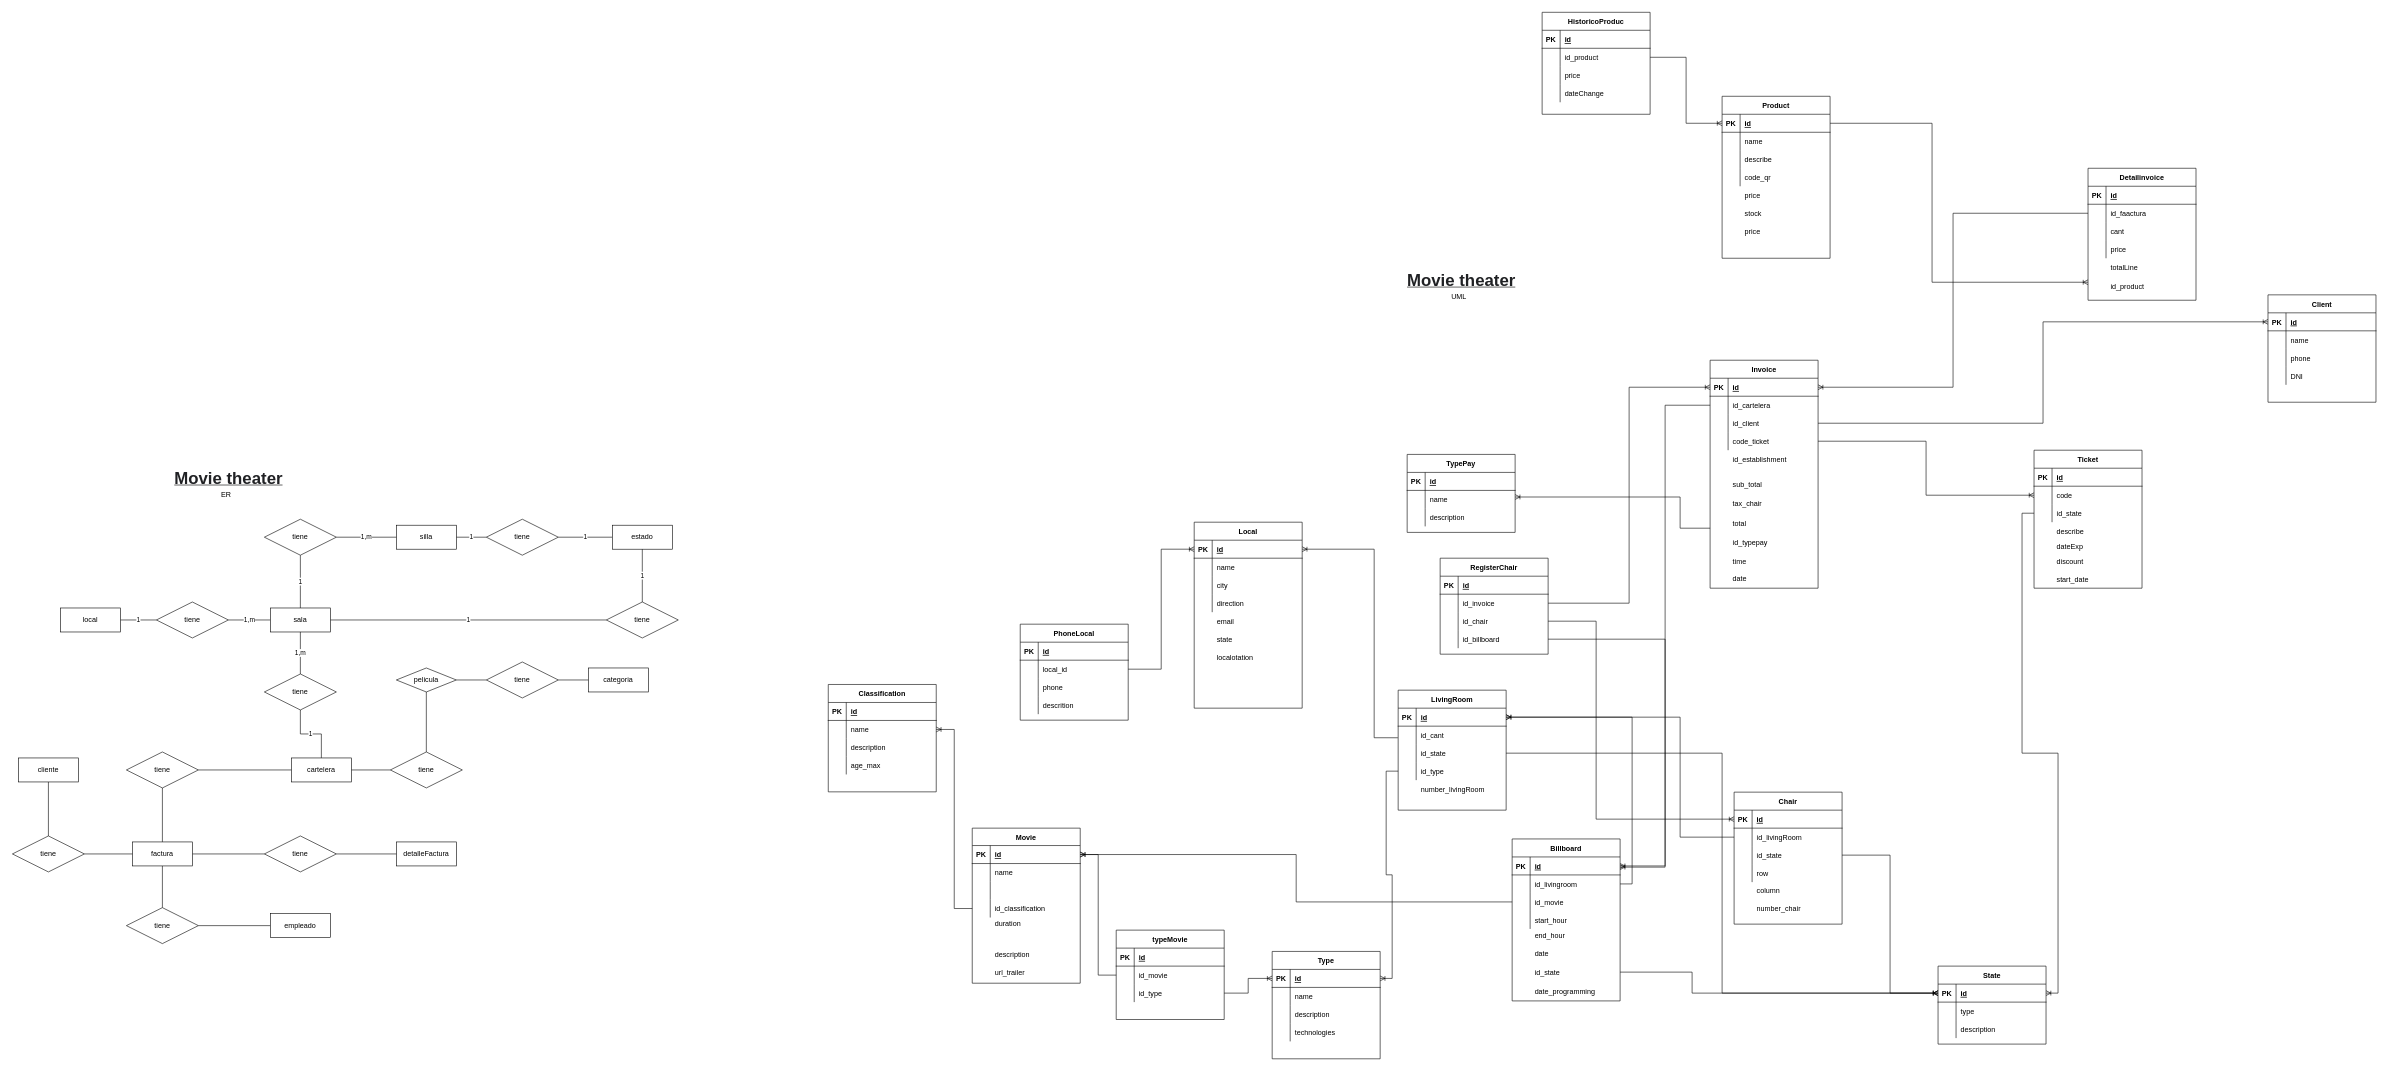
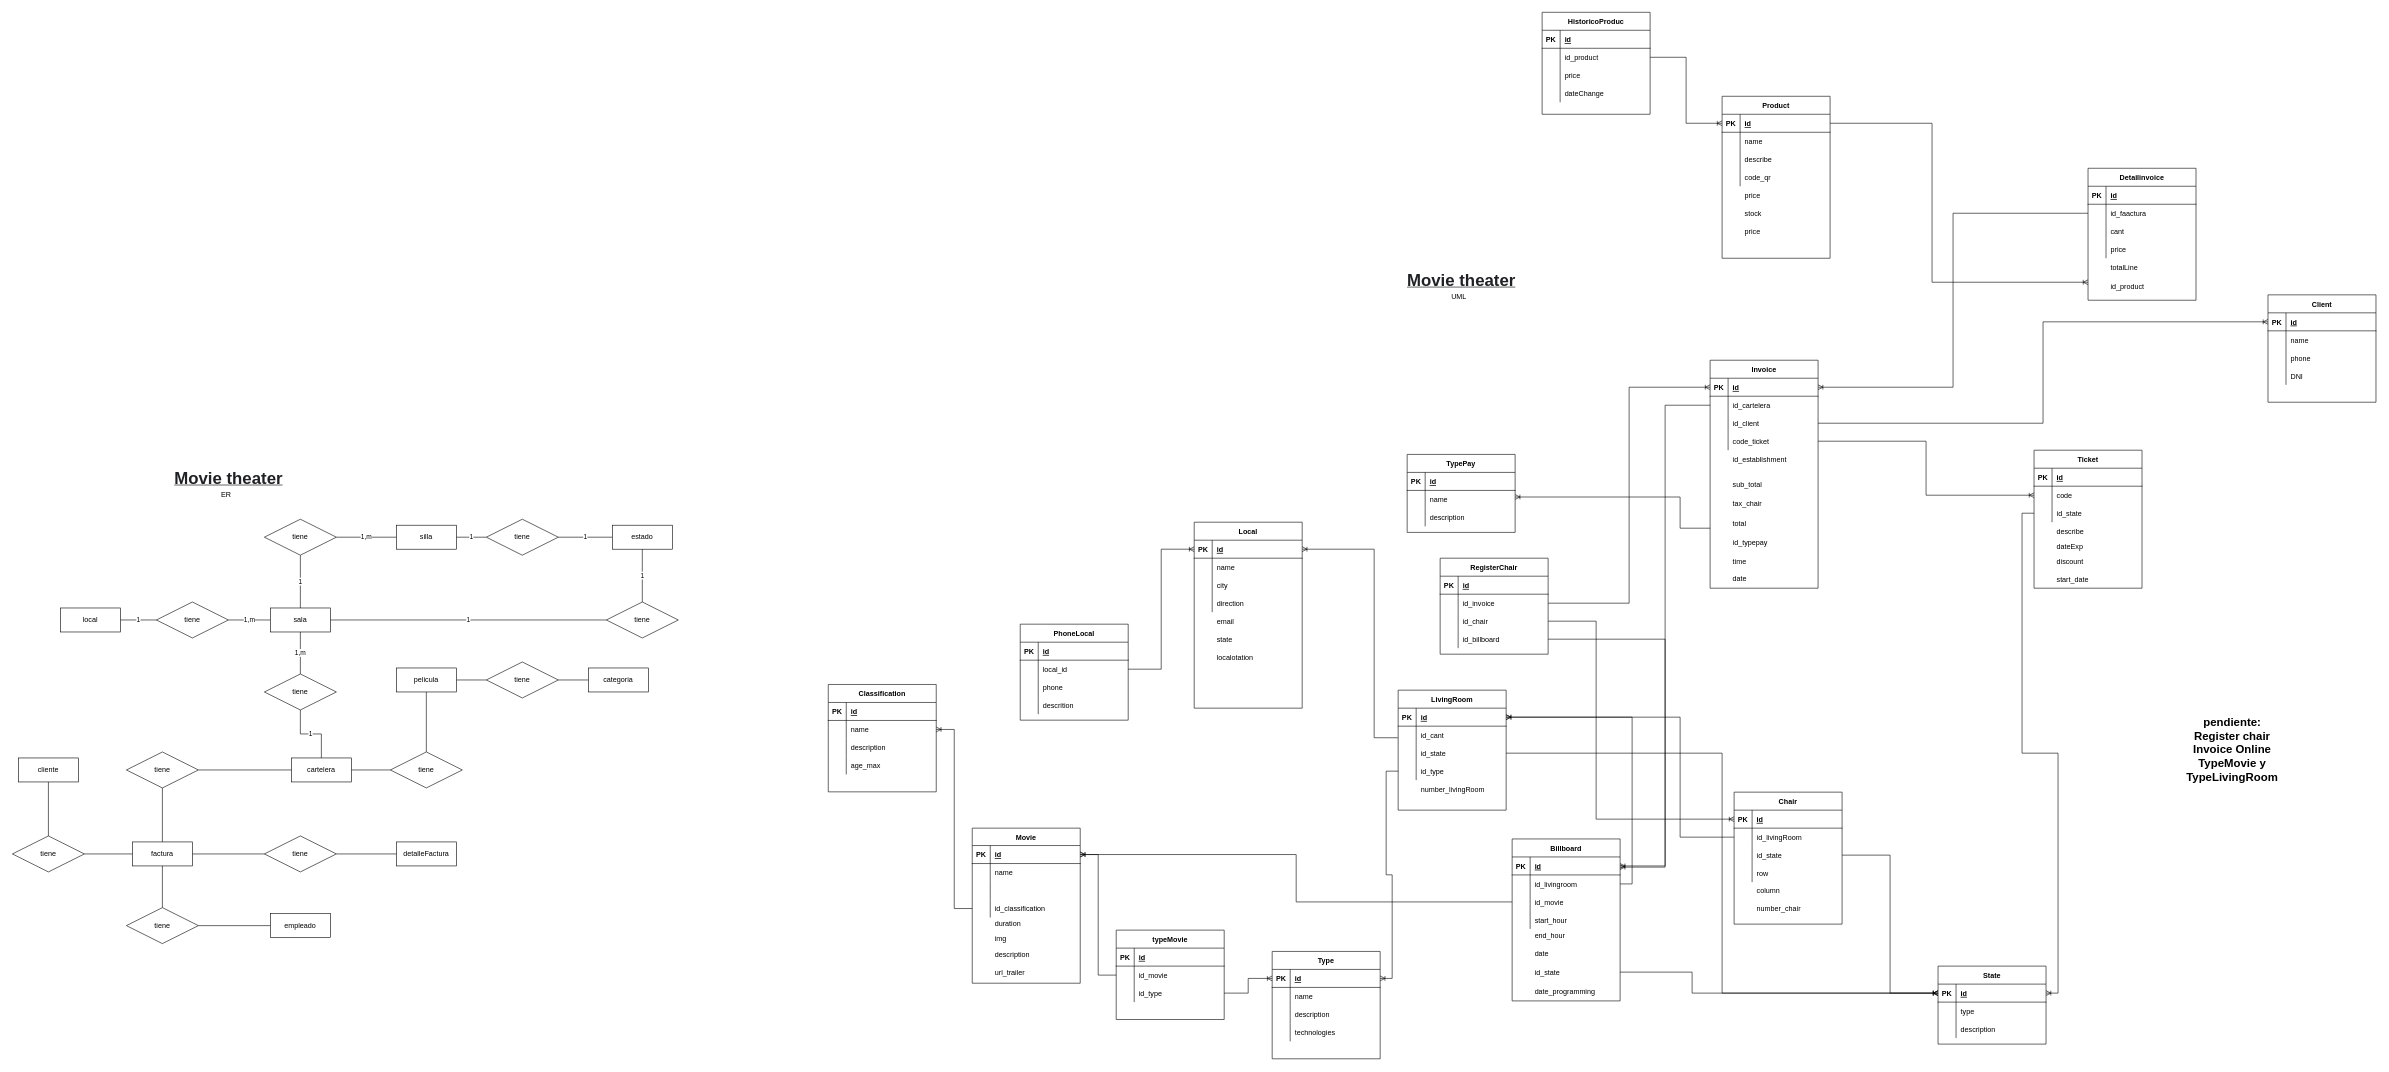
node "pelicula": shape diamond -> rectangle
node "pendiente:Register chairInvoice Online TypeMovie y TypeLivingRoom": added
node "img": added
